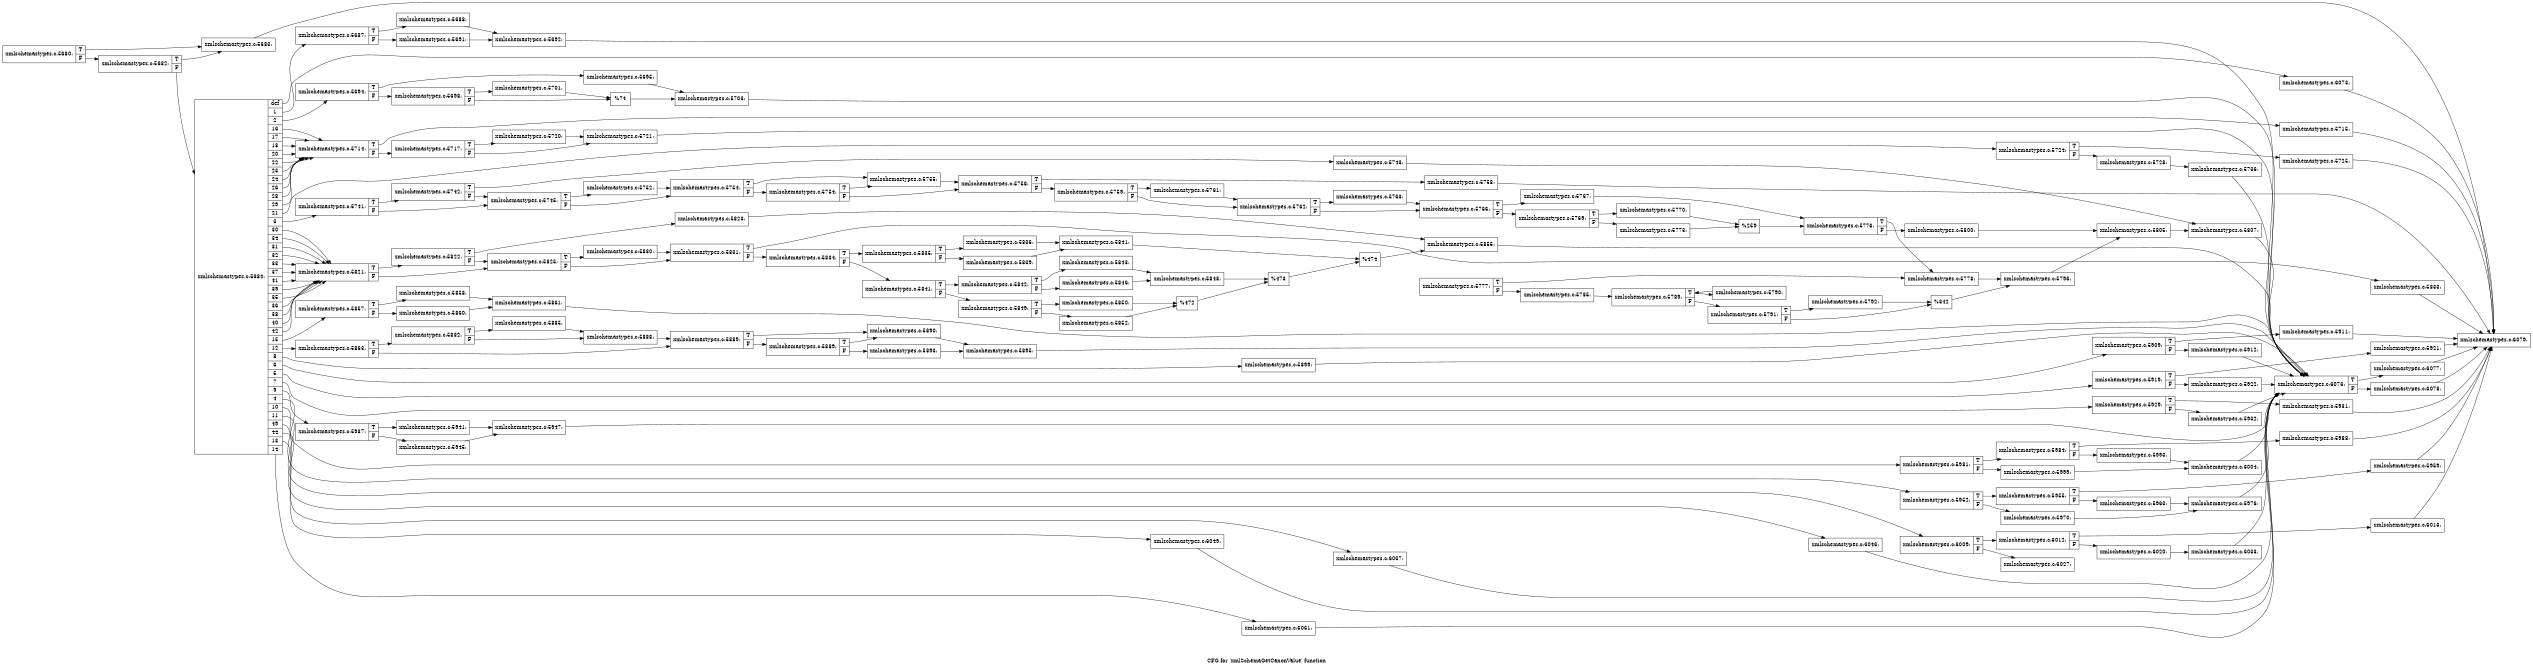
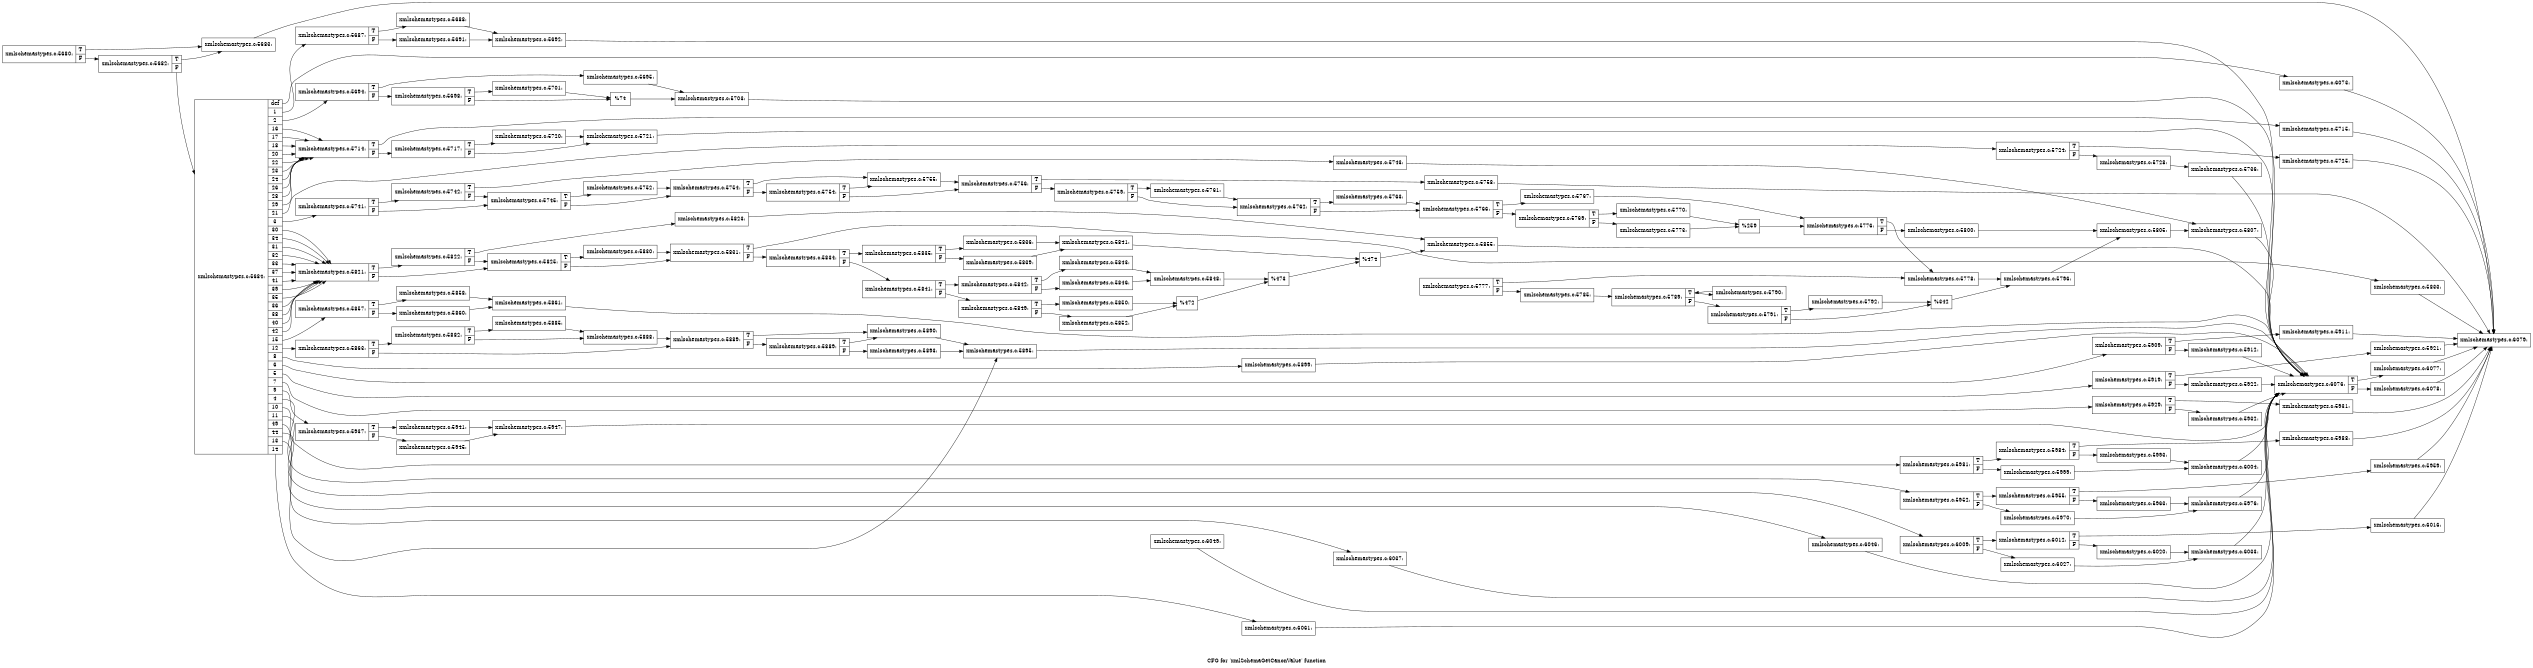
edge "xmlschemastypes.c:5684:" -> "xmlschemastypes.c:6049:": now "xmlschemastypes.c:5684:" -> "xmlschemastypes.c:5895:"
edge "xmlschemastypes.c:6027:" -> "xmlschemastypes.c:6033:": added
